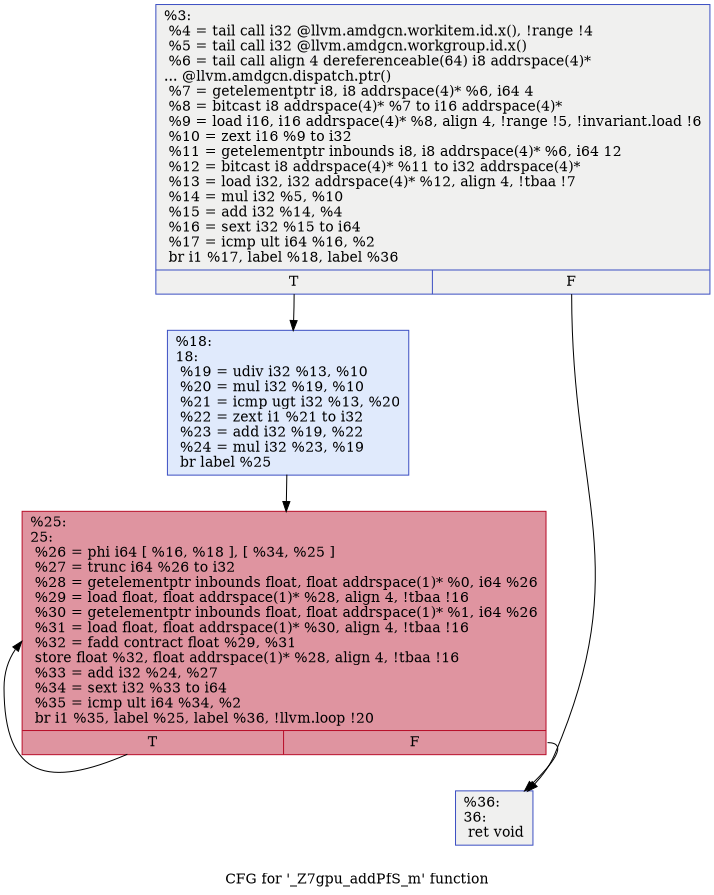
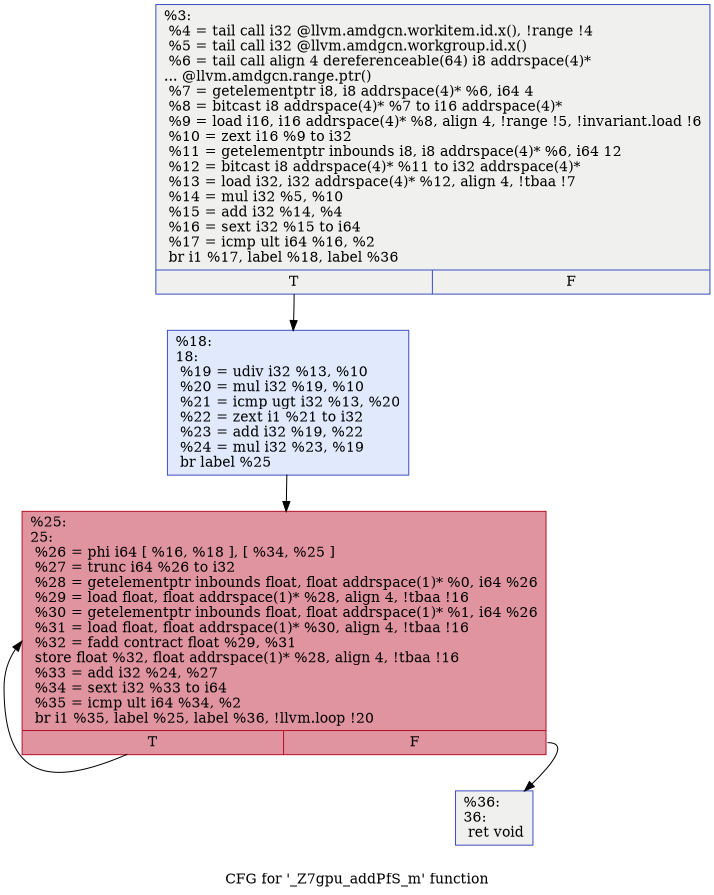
node "%3:": text "... @llvm.amdgcn.dispatch.ptr()" -> "... @llvm.amdgcn.range.ptr()"
edge "%3:" -> "%36:": removed
